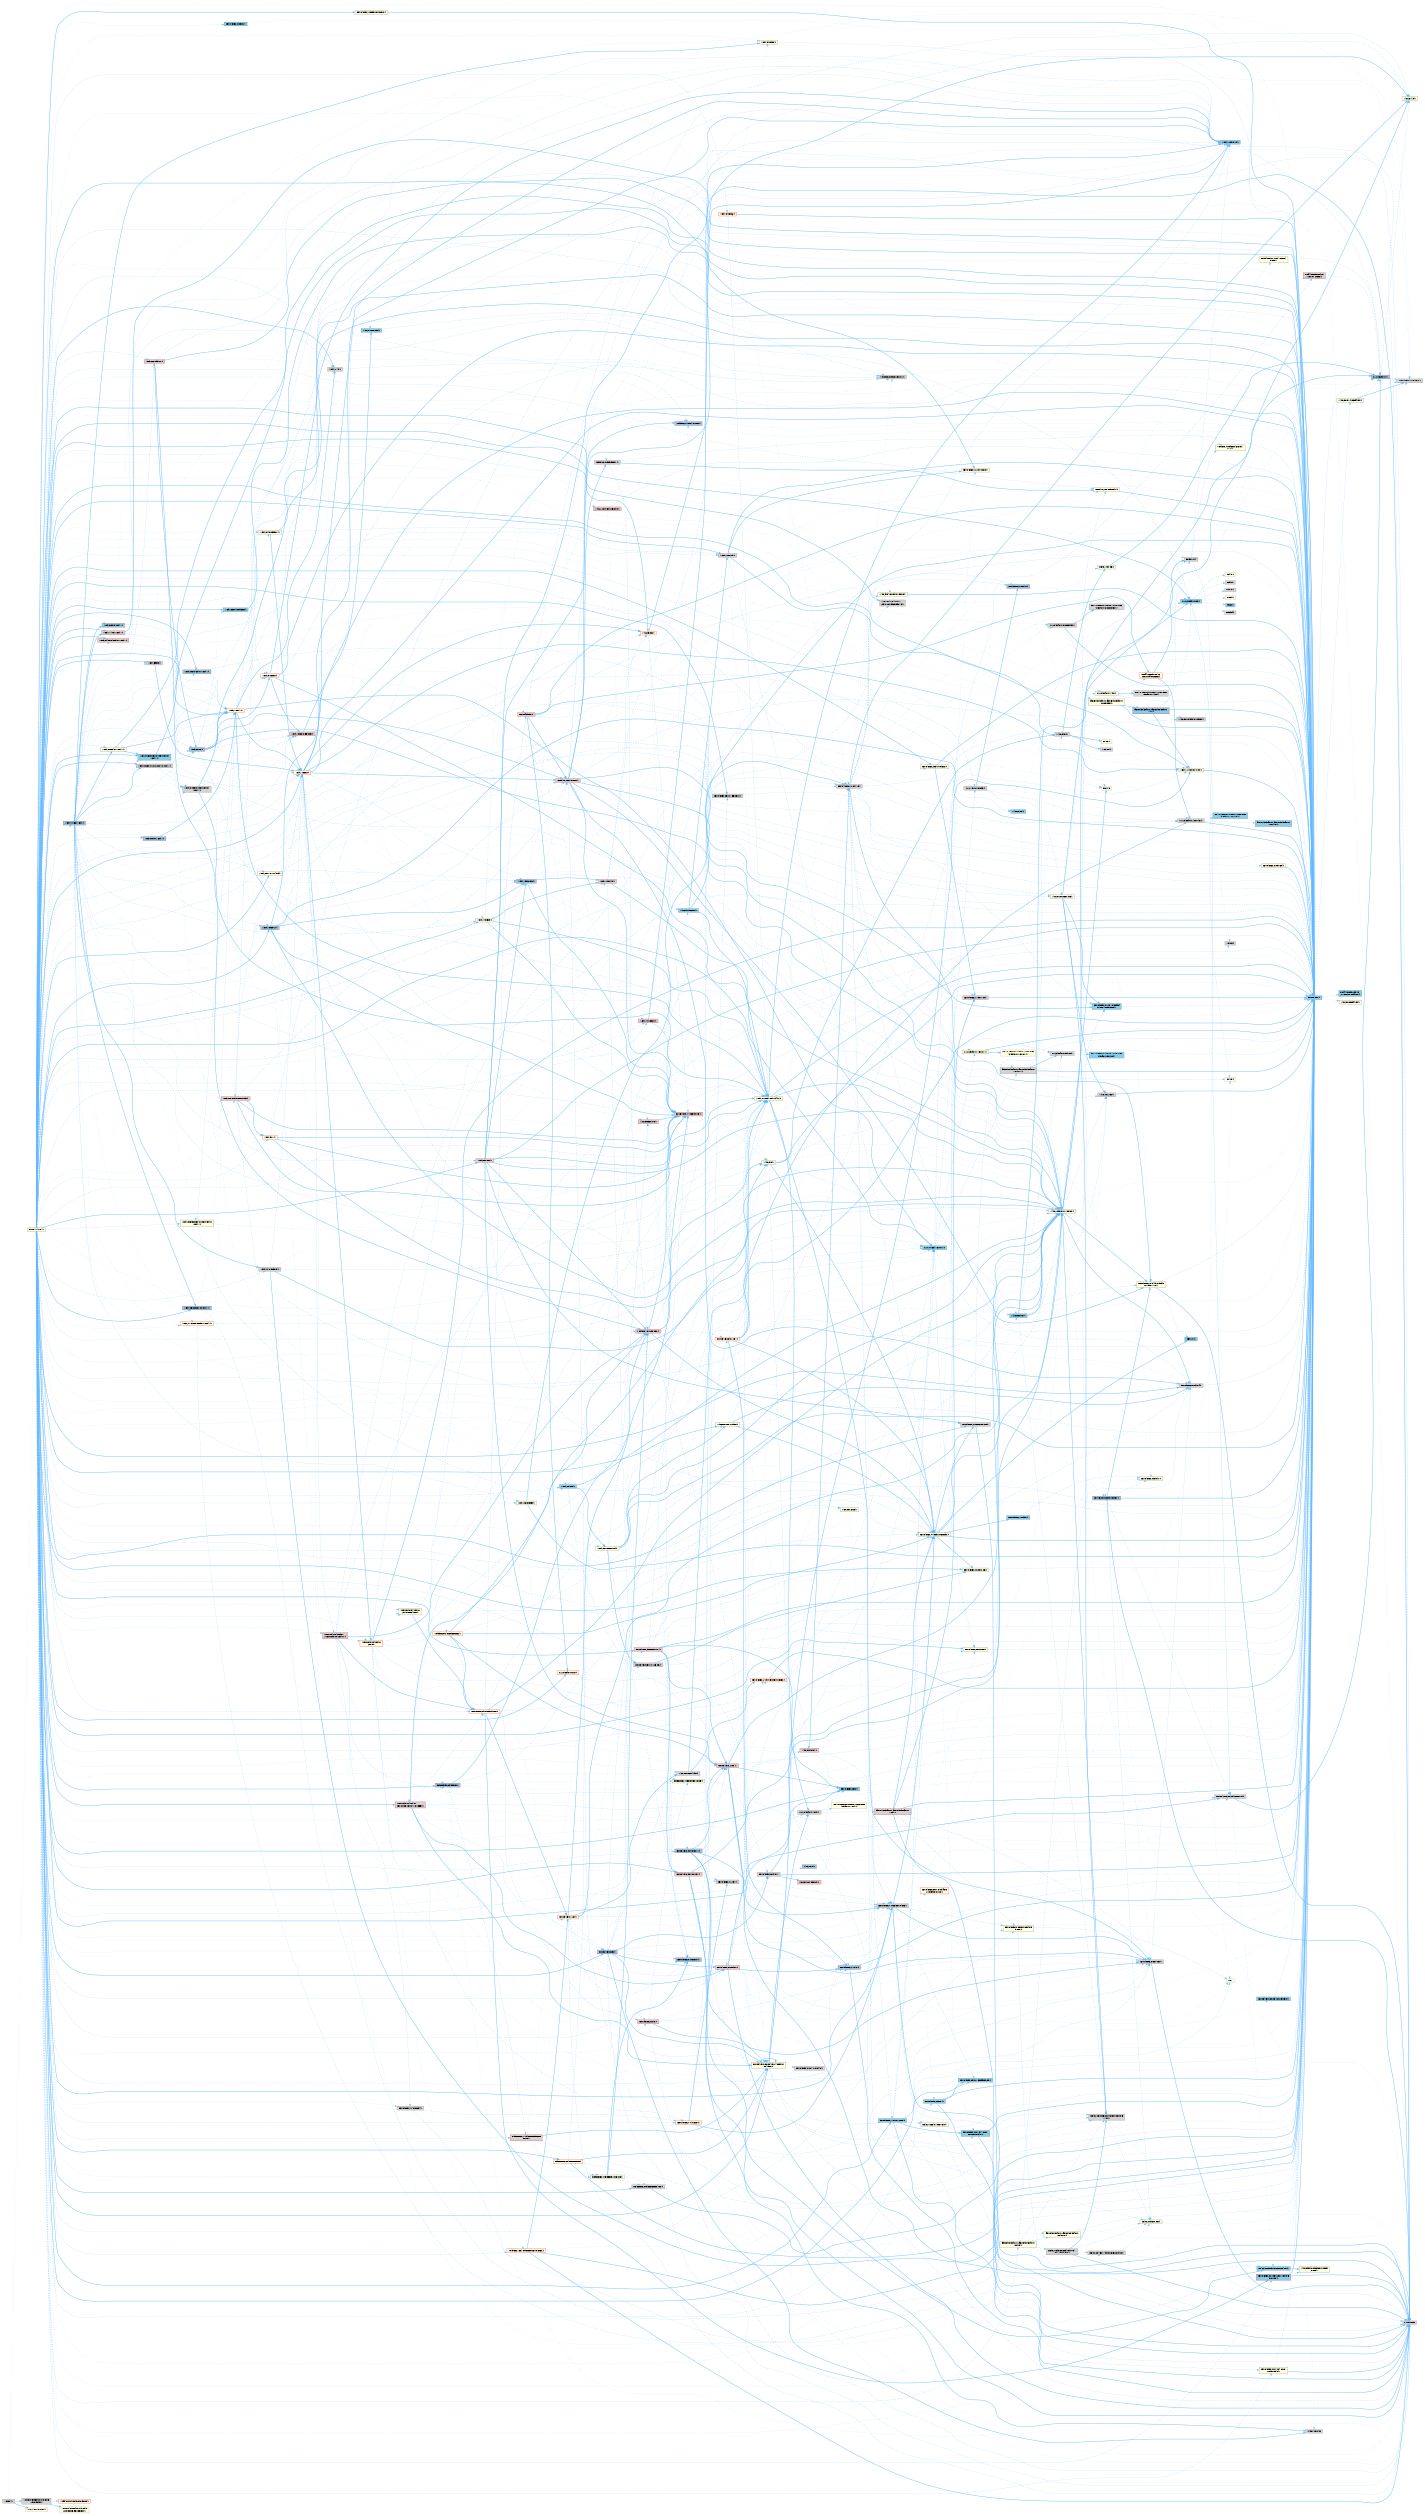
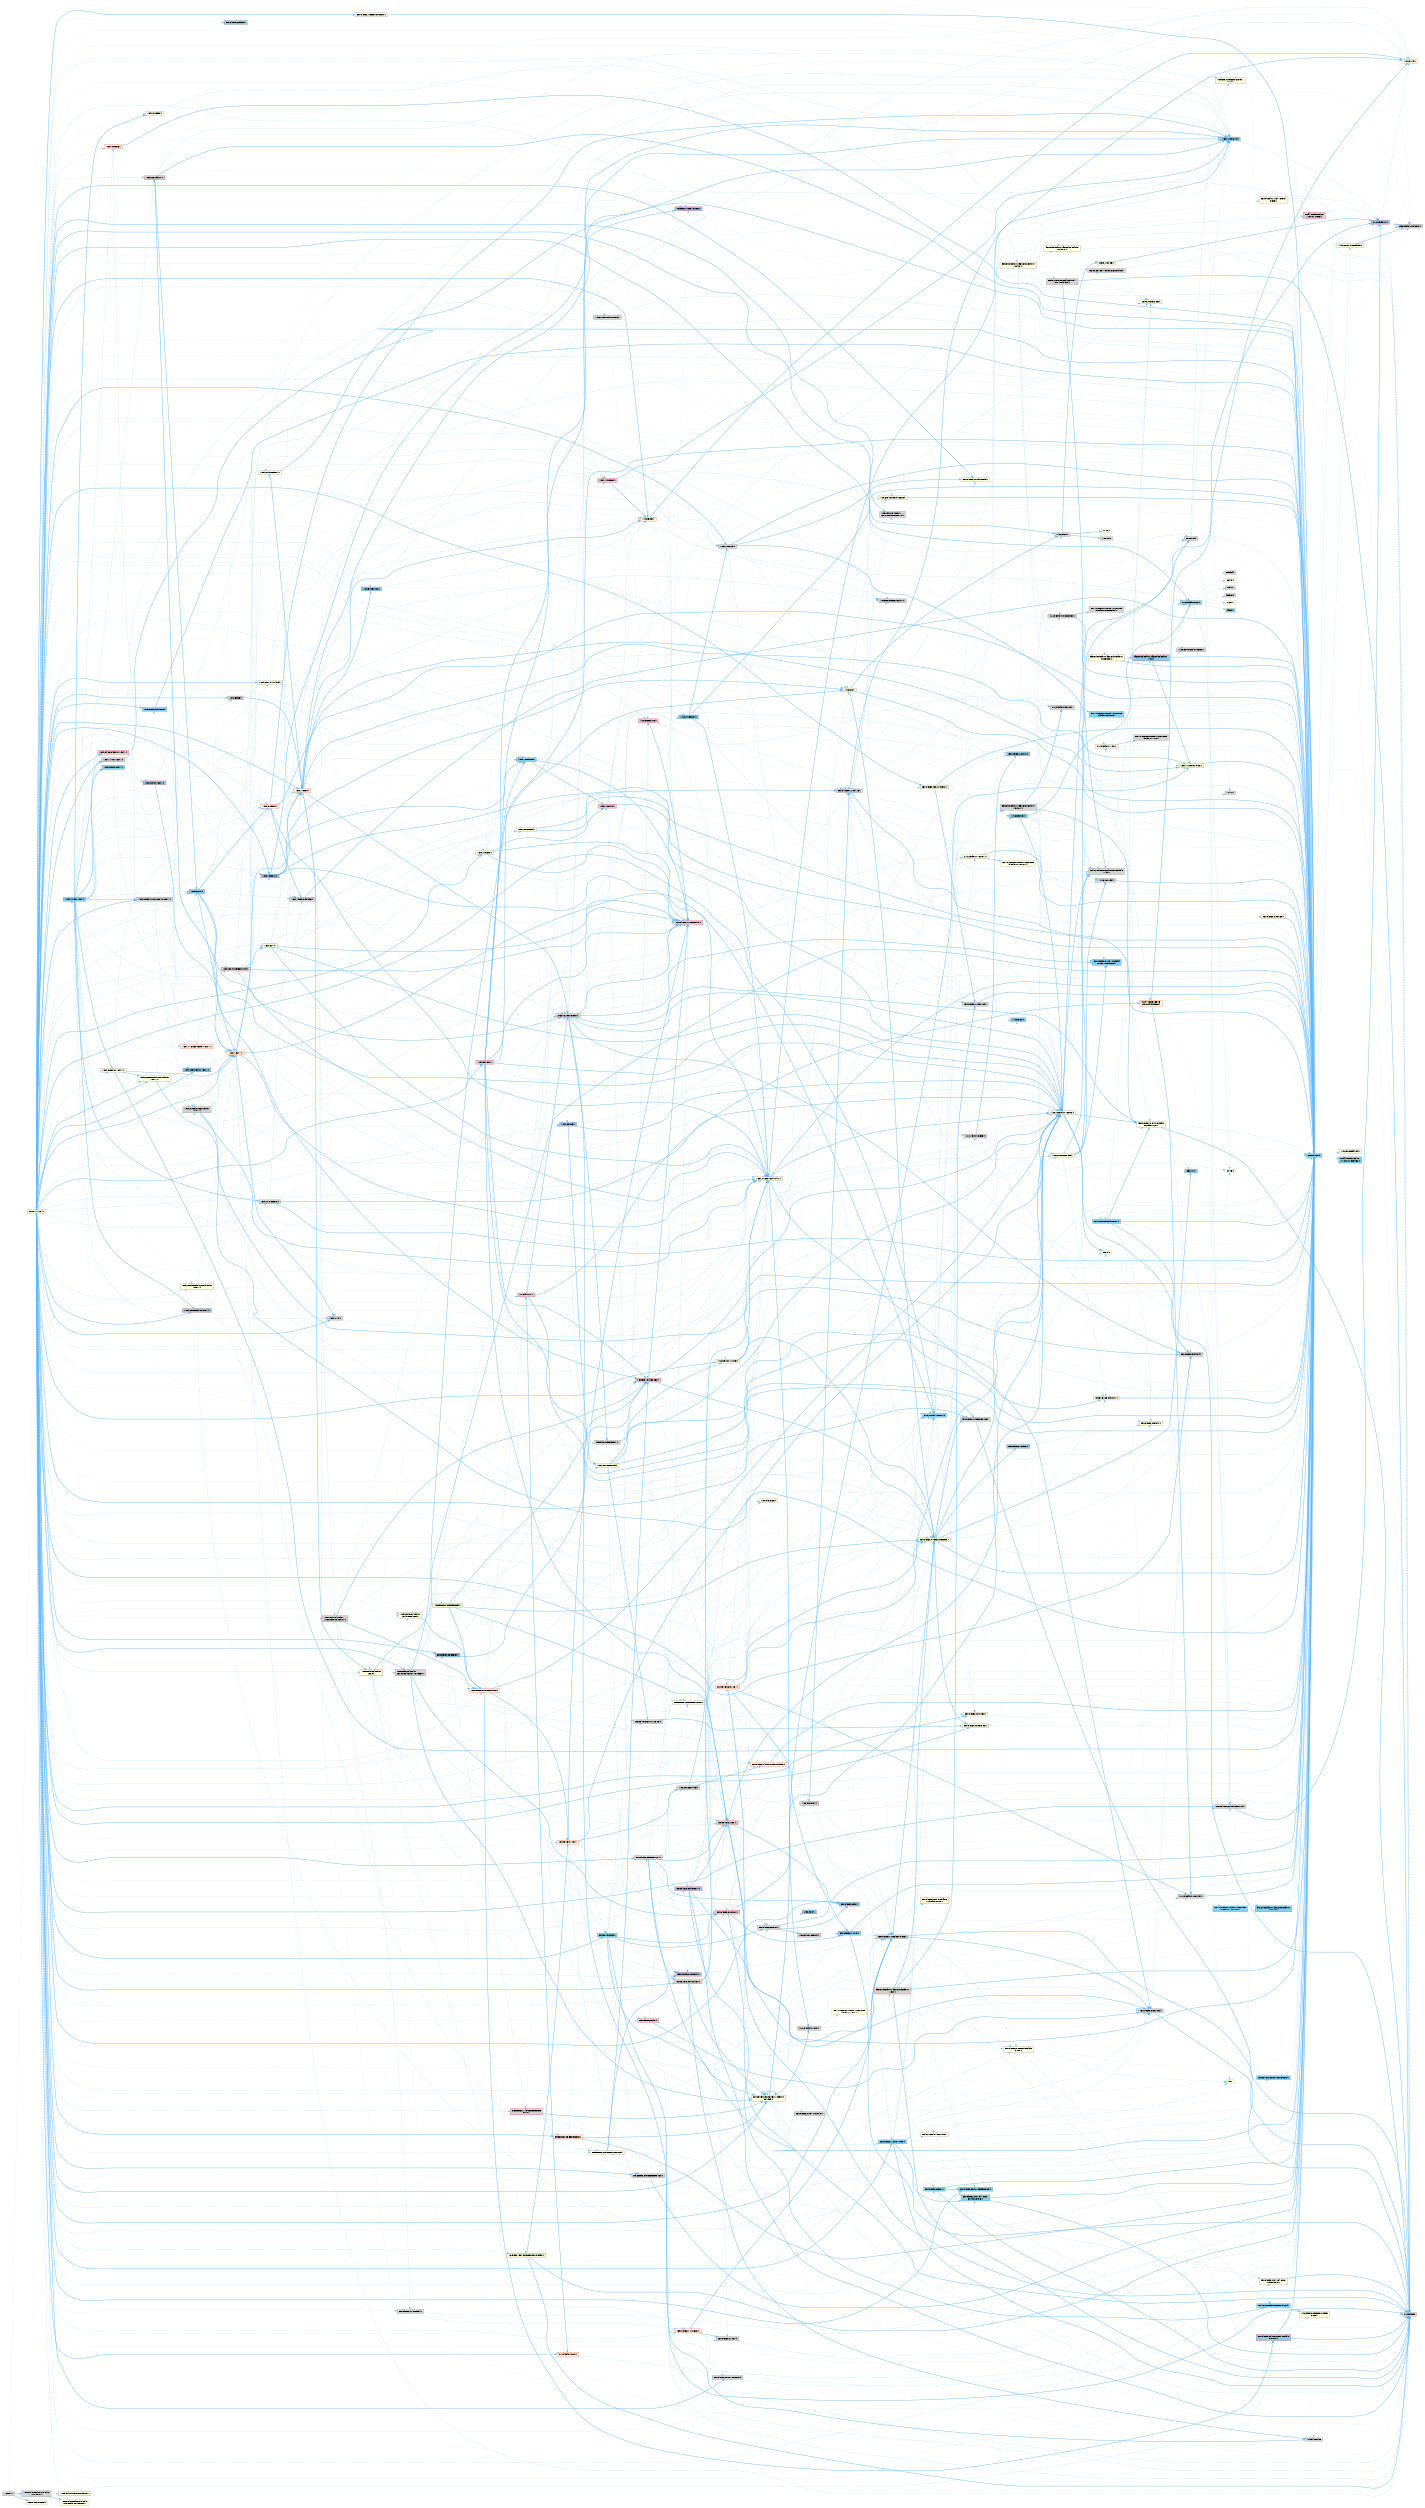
edge "Math/IntVector.h" -> "Misc/Parse.h": added
edge "Math/UnrealMath.h" -> "Math/Float16.h": added
node "Math/QuatRotationTranslation Matrix.h": fillcolor skyblue -> lightyellow
